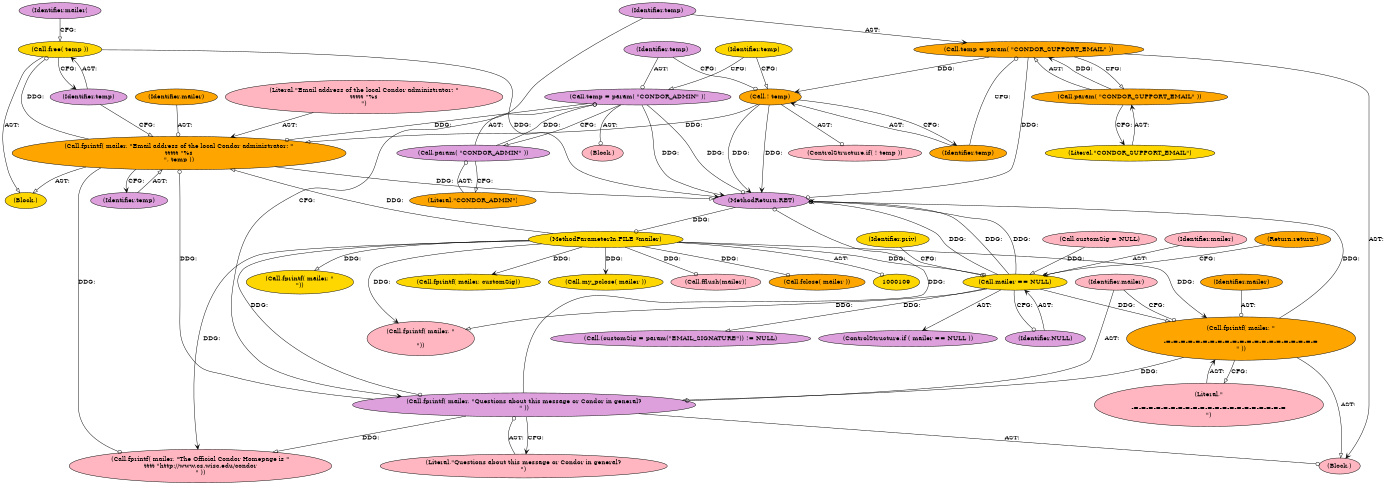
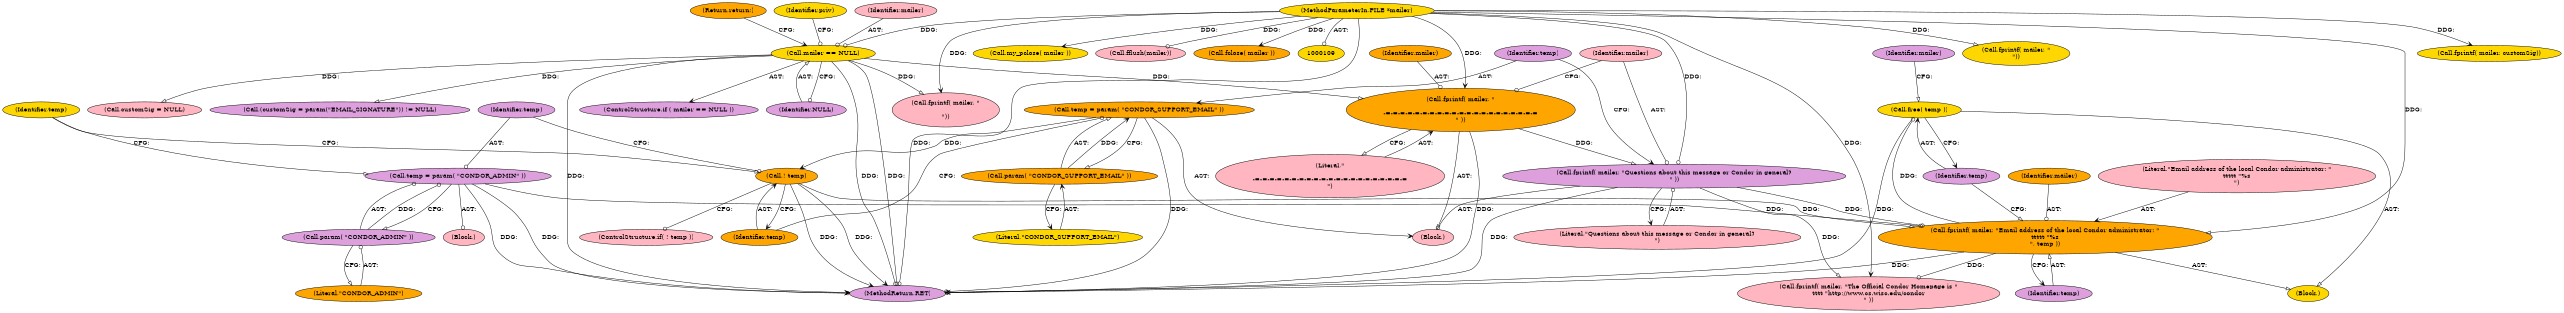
edge "(Call,! temp)" -> "(ControlStructure,if( ! temp ))": label "AST: " -> "CFG: "
edge "(MethodReturn,RET)" -> "(MethodParameterIn,FILE *mailer)": reversed
edge "(MethodParameterIn,FILE *mailer)" -> "(Call,fclose( mailer ))": arrowhead odot -> vee
edge "(Call,customSig = NULL)" -> "(Call,mailer == NULL)": reversed
edge "(Identifier,NULL)" -> "(Call,mailer == NULL)": arrowhead vee -> onormal
